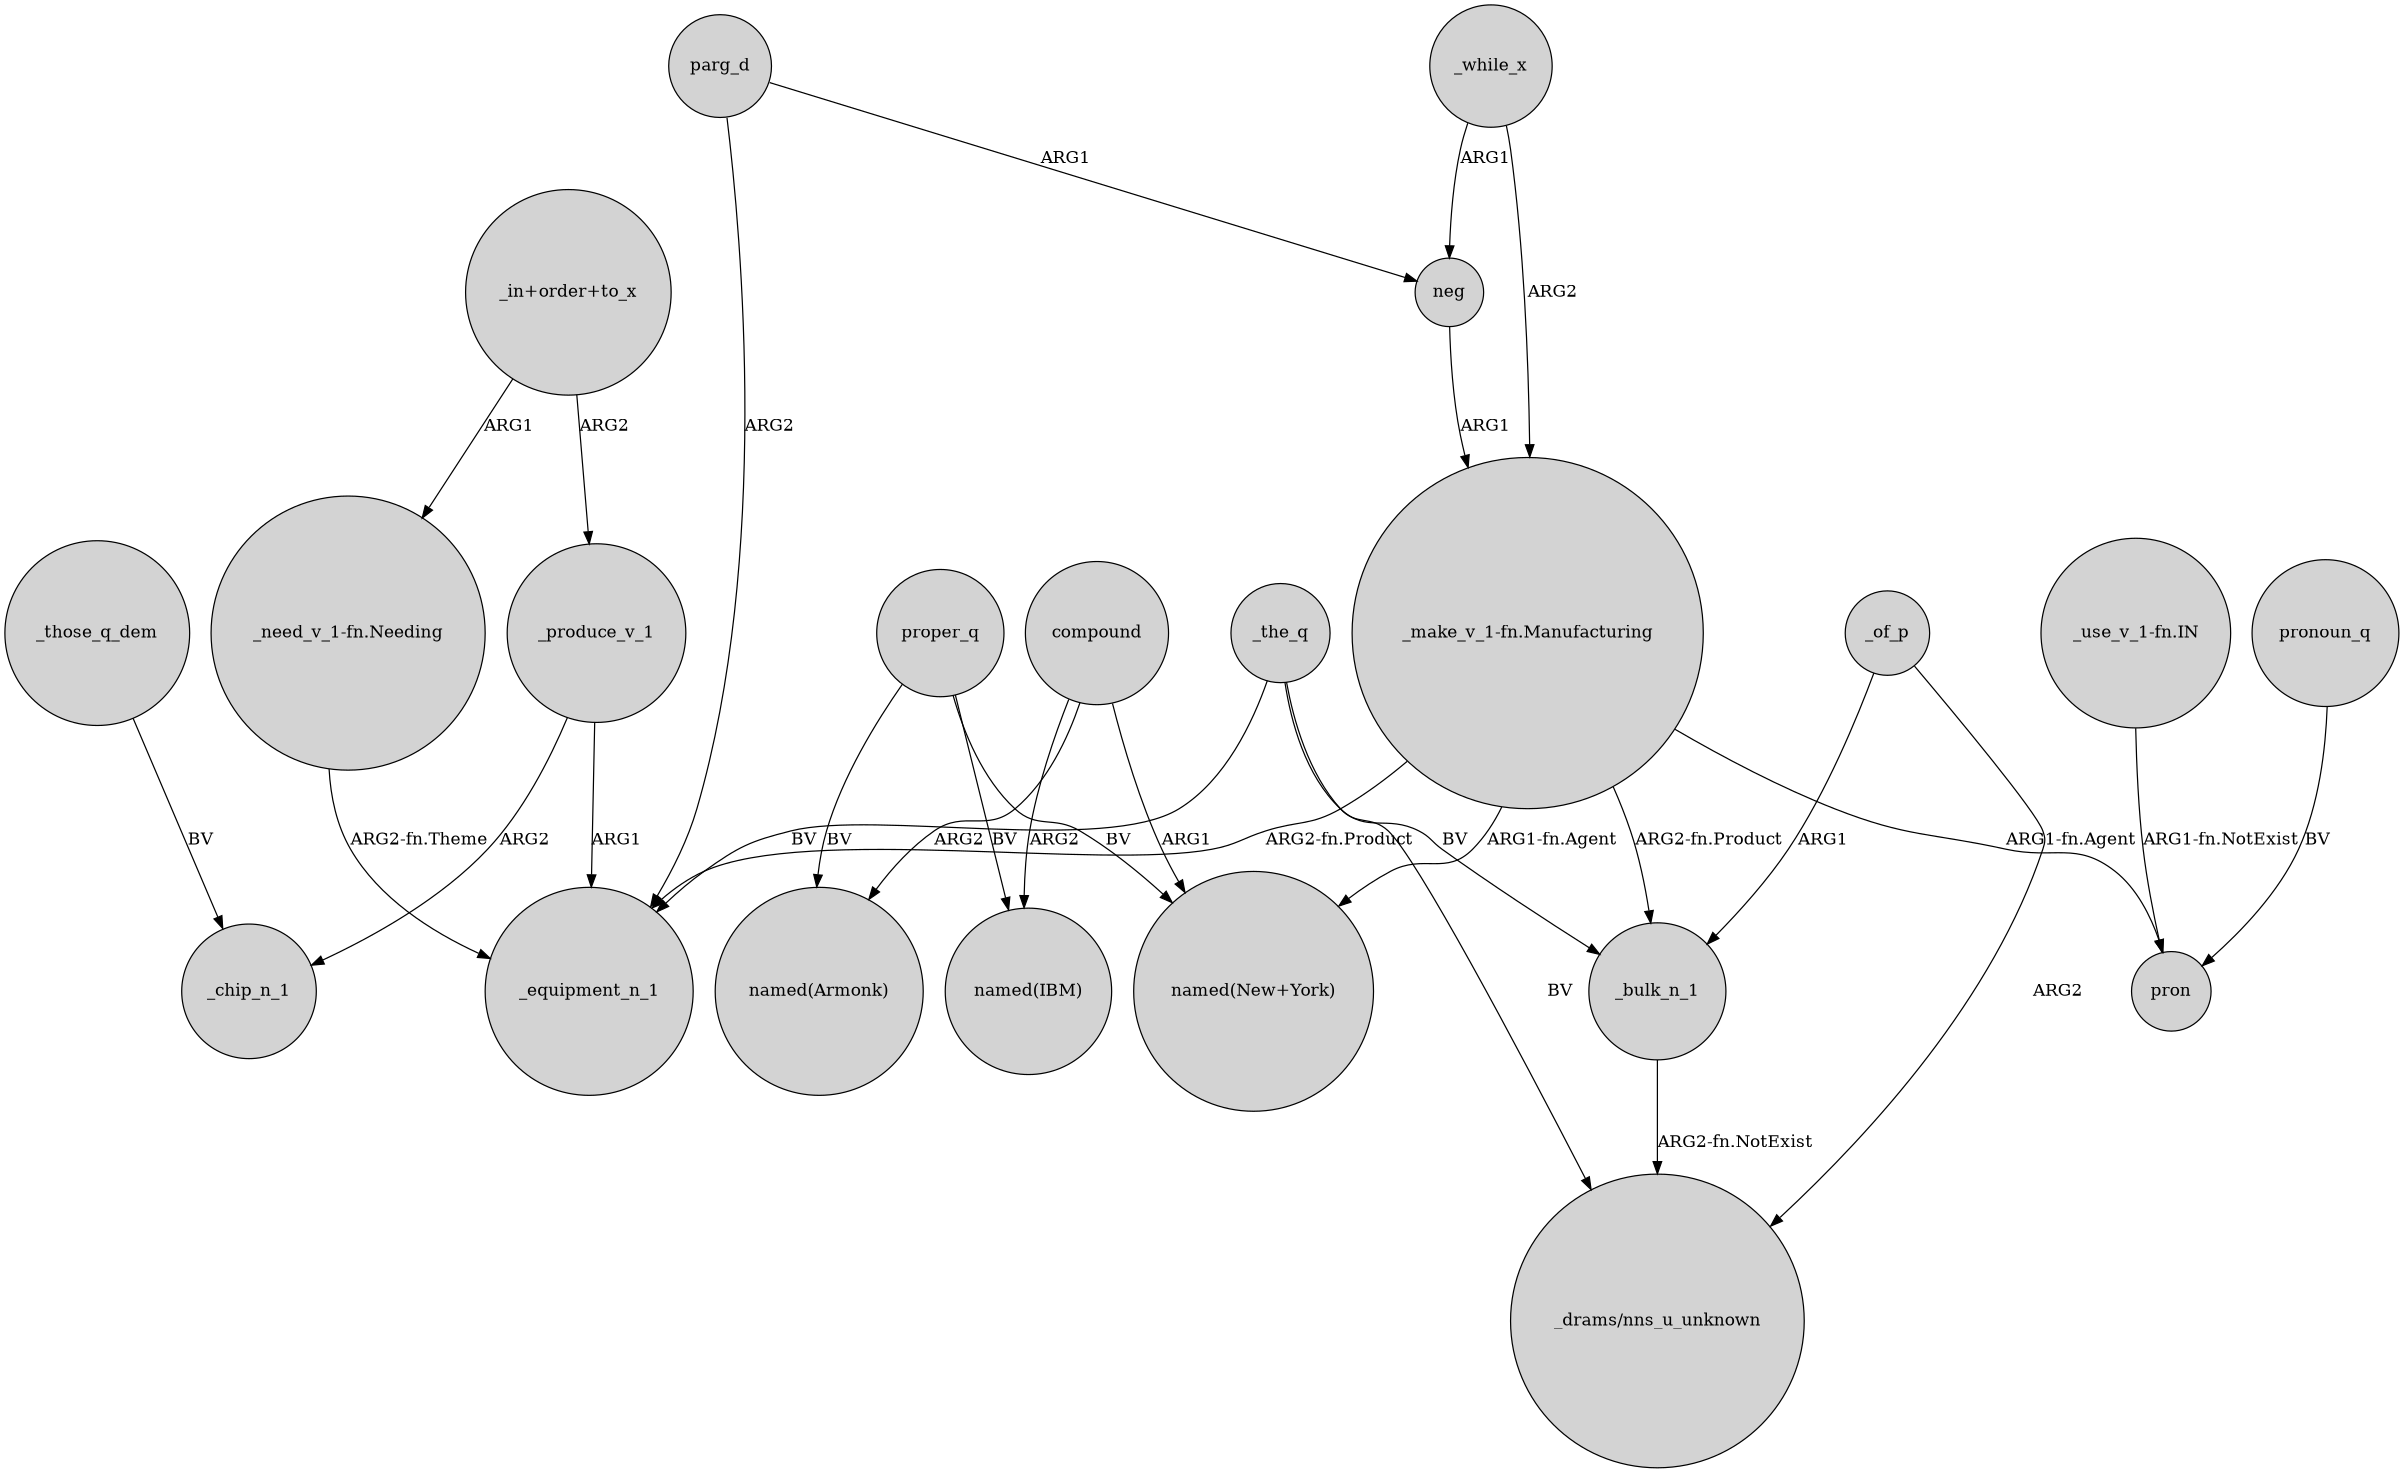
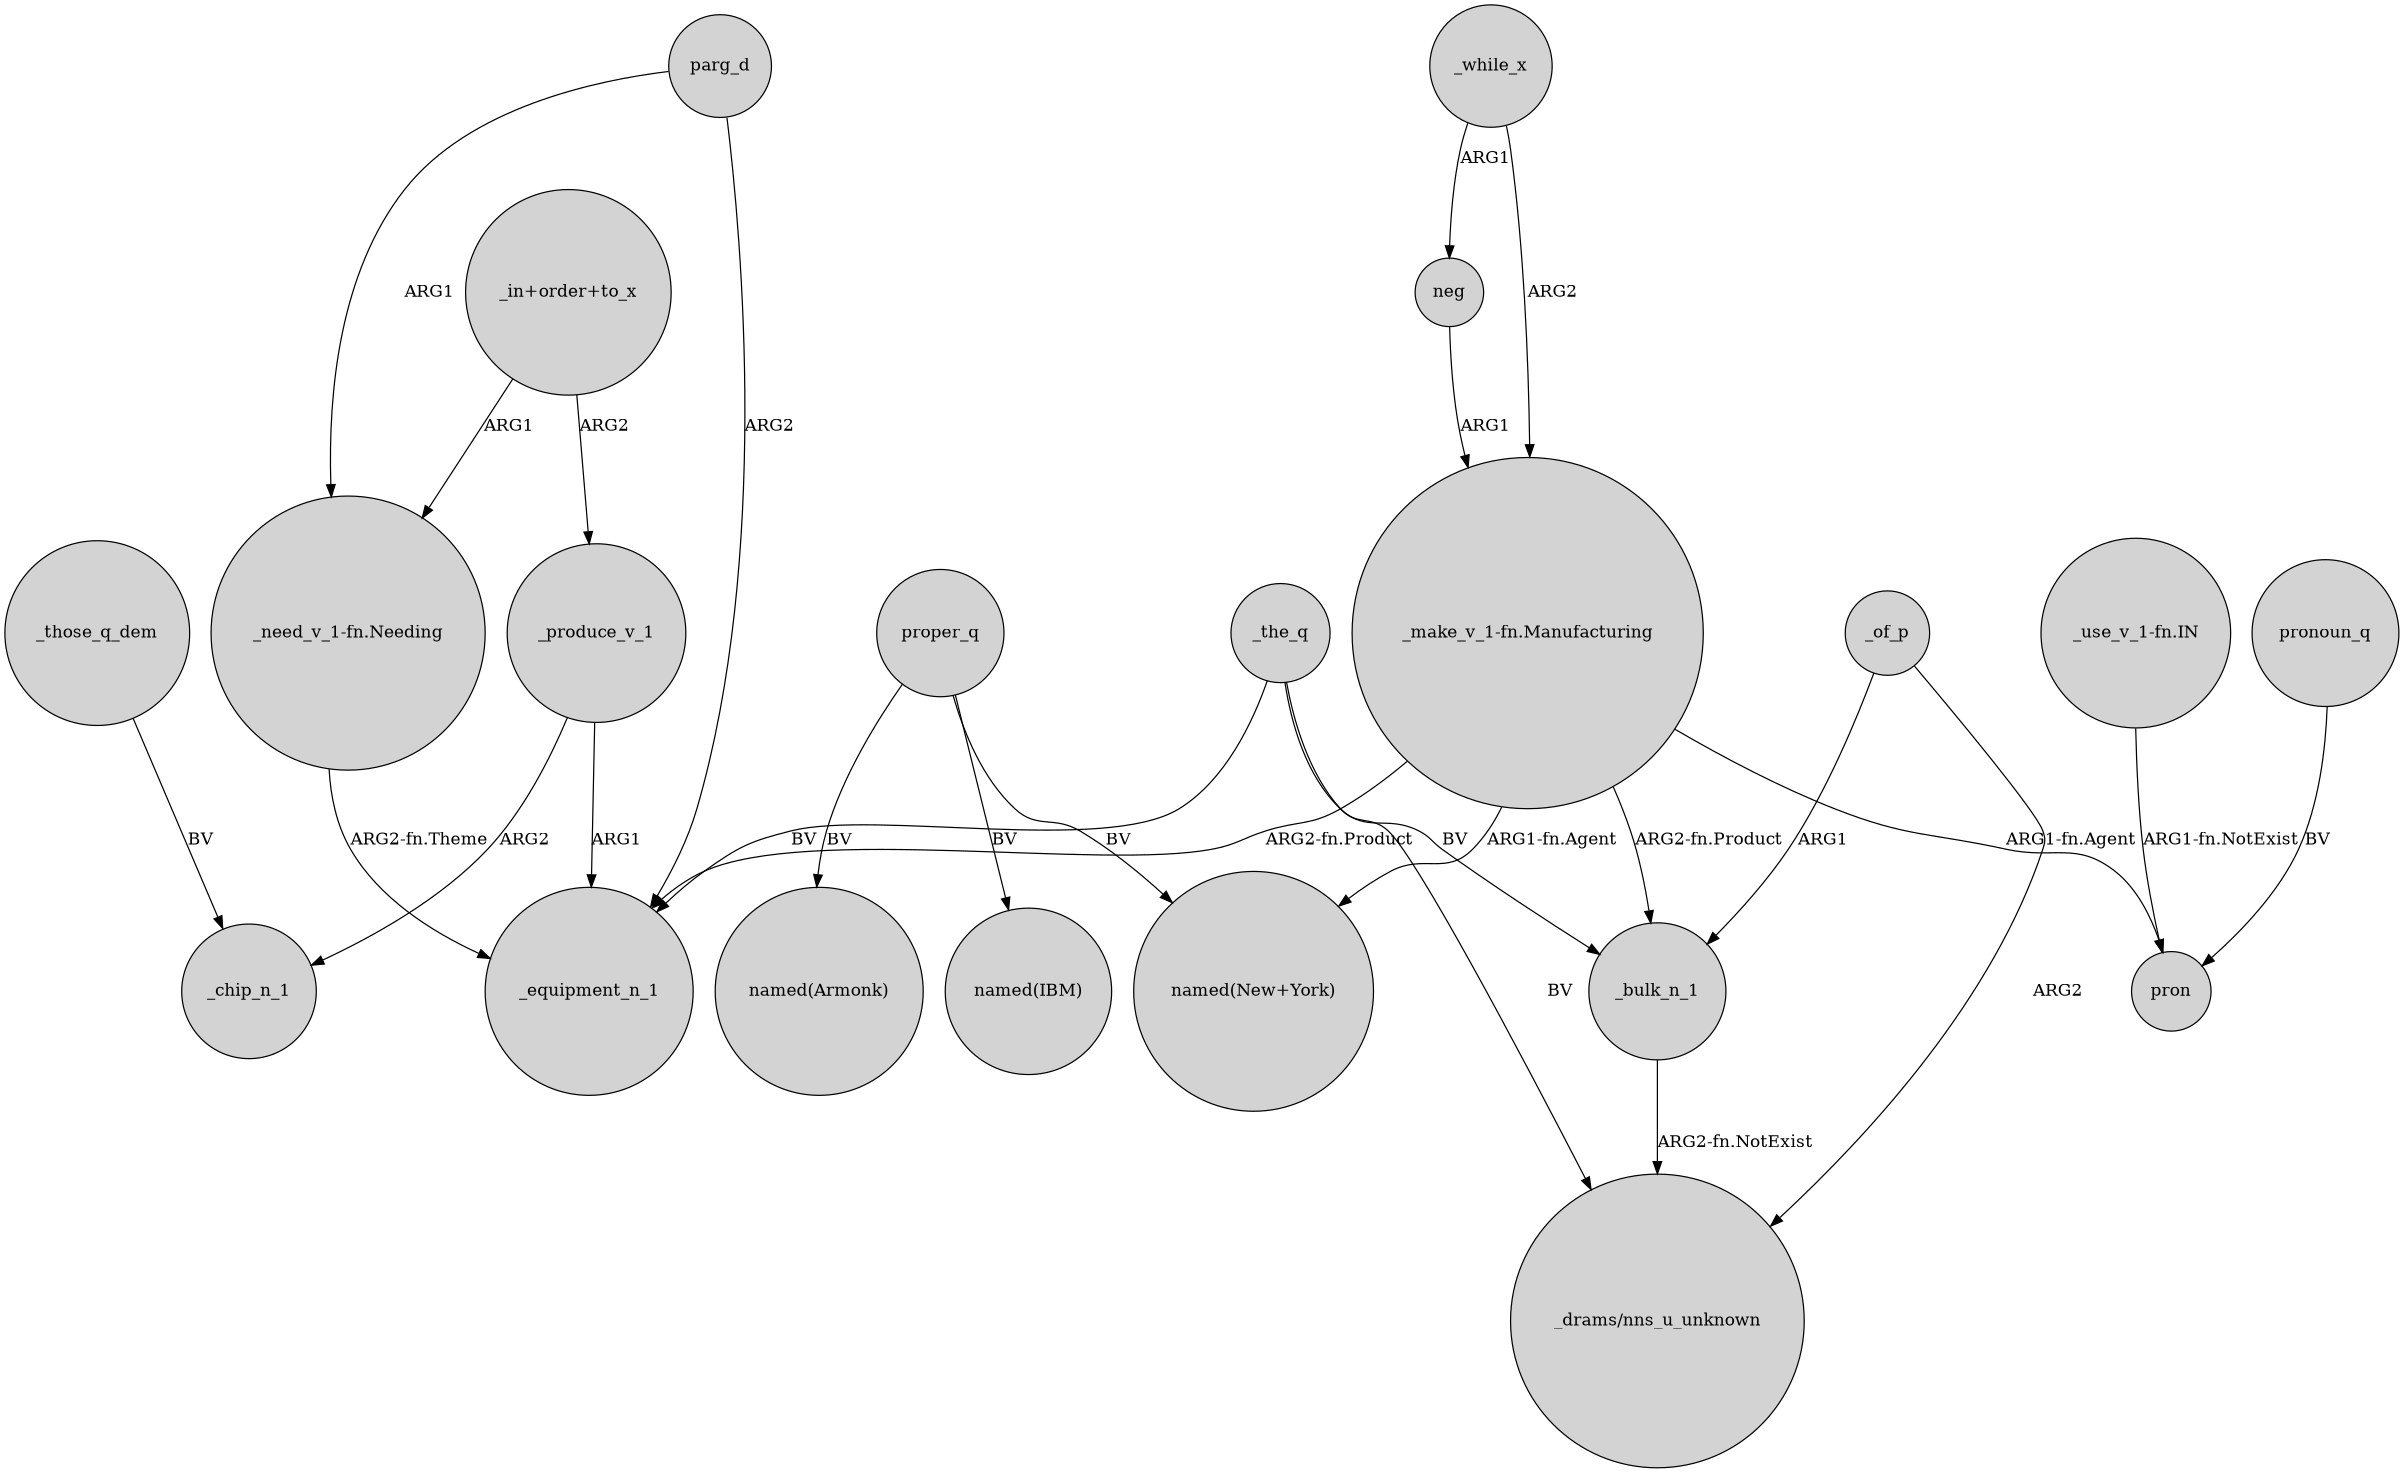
edge "parg_d" -> "neg": now "parg_d" -> "_need_v_1-fn.Needing"
node "compound": removed
